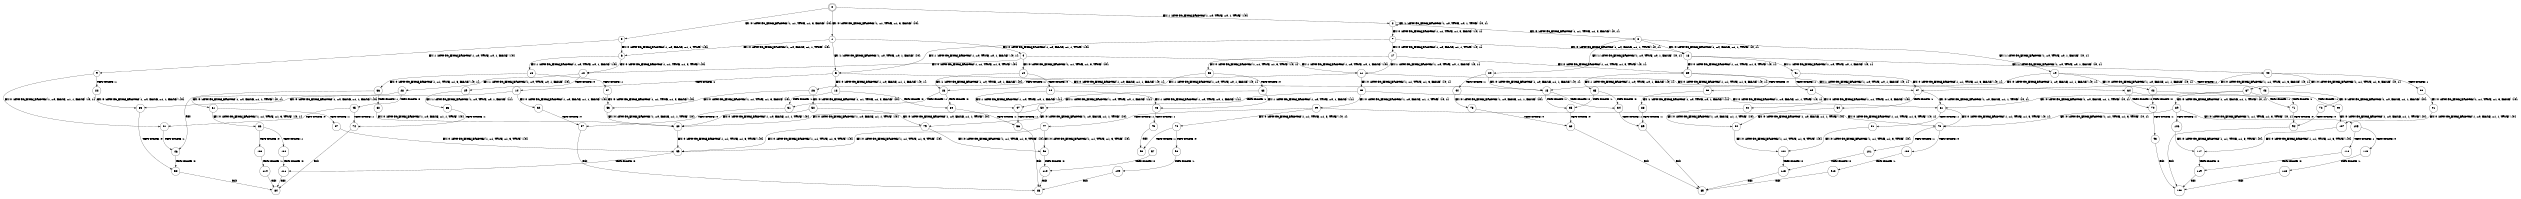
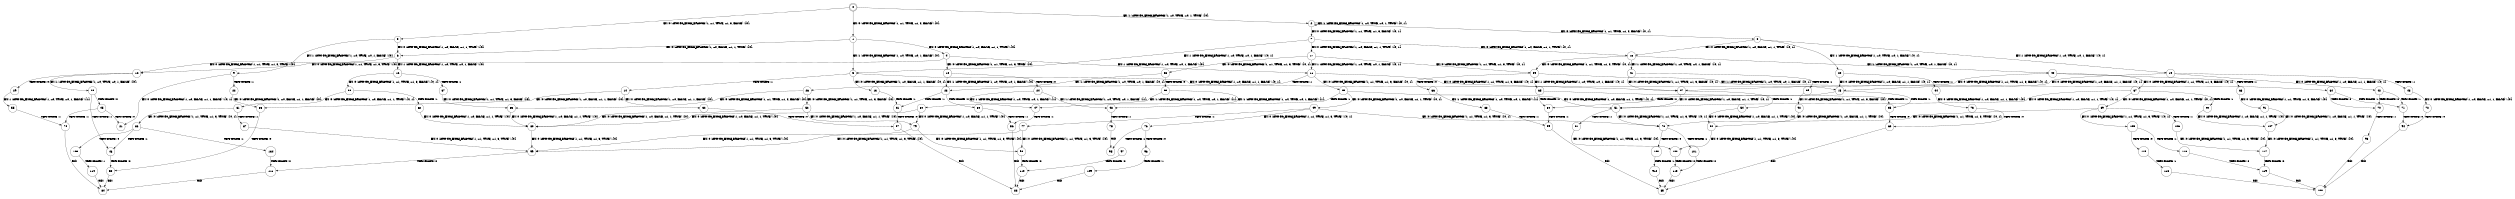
edge "13" -> "30": removed, label "TERMINATE !0"
edge "28" -> "46": label "exit" -> "TERMINATE !1"
edge "21" -> "46": now "86" -> "46"
